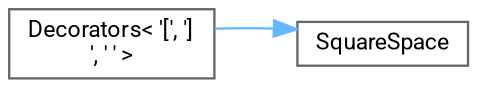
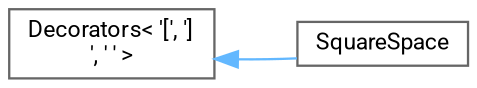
edge "Decorators< '[', '] ', ' ' >" -> "SquareSpace": reversed
